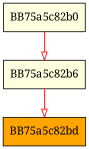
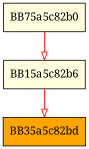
node "BB75a5c82b6": label "BB75a5c82b6" -> "BB15a5c82b6"
node "BB75a5c82bd": label "BB75a5c82bd" -> "BB35a5c82bd"
